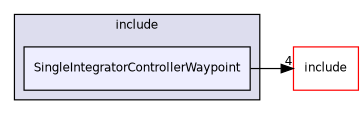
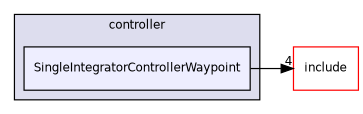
cluster "include": label "include" -> "controller"
